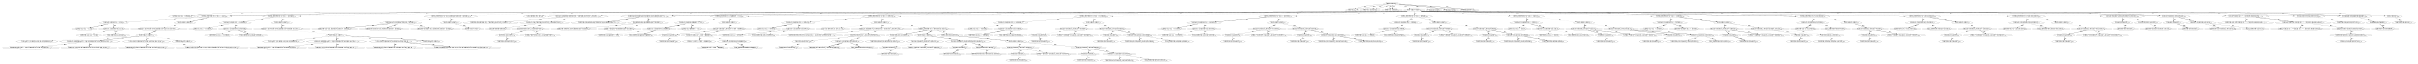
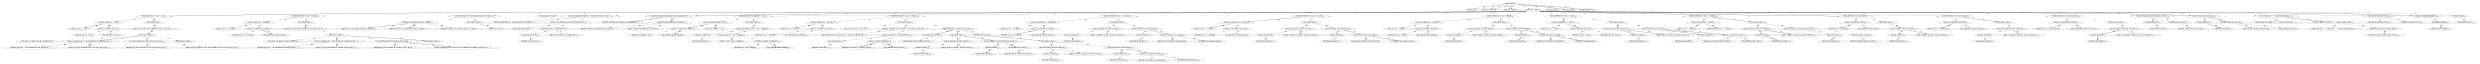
edge "(PARAM,File jarSource)" -> "(LITERAL,null,null != keypass)": now "(<operator>.notEquals,null != keypass)" -> "(LITERAL,null,null != keypass)"
edge "(IDENTIFIER,jarSource,jarSource.getAbsolutePath())" -> "(LITERAL,true,setFailonerror(true))": now "(setFailonerror,setFailonerror(true))" -> "(LITERAL,true,setFailonerror(true))"
